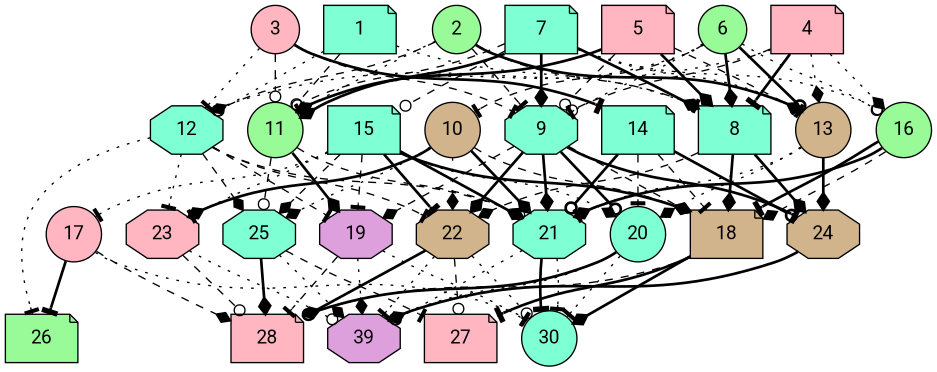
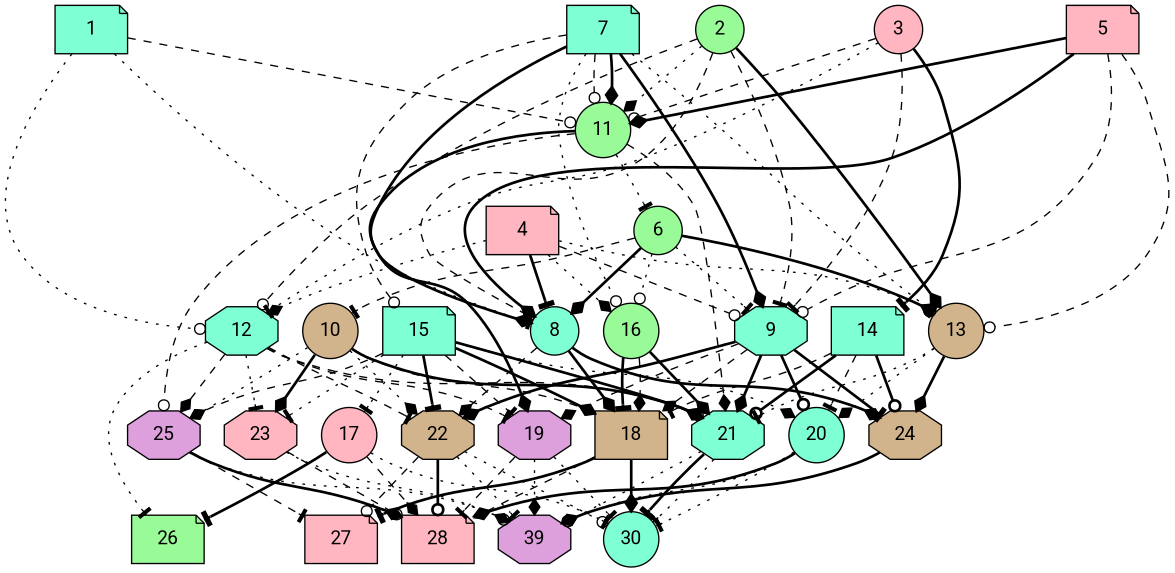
edge "6" -> "11": reversed
node "8": shape note -> circle
node "25": fillcolor aquamarine -> plum
